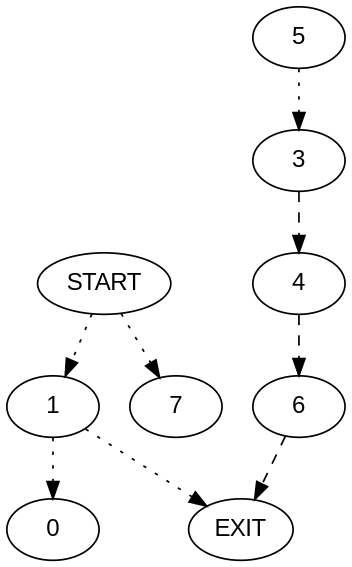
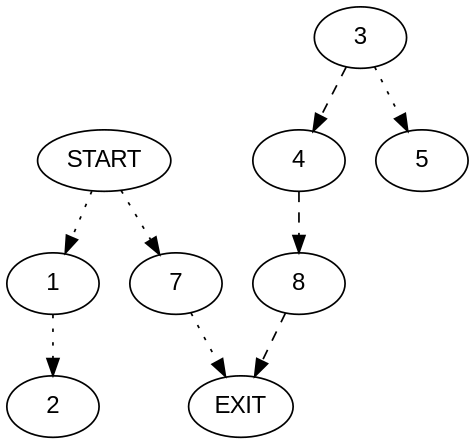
edge "5" -> "3": reversed
node "6": label "6" -> "8"
edge "1" -> "EXIT": now "7" -> "EXIT"
node "0": label "0" -> "2"
